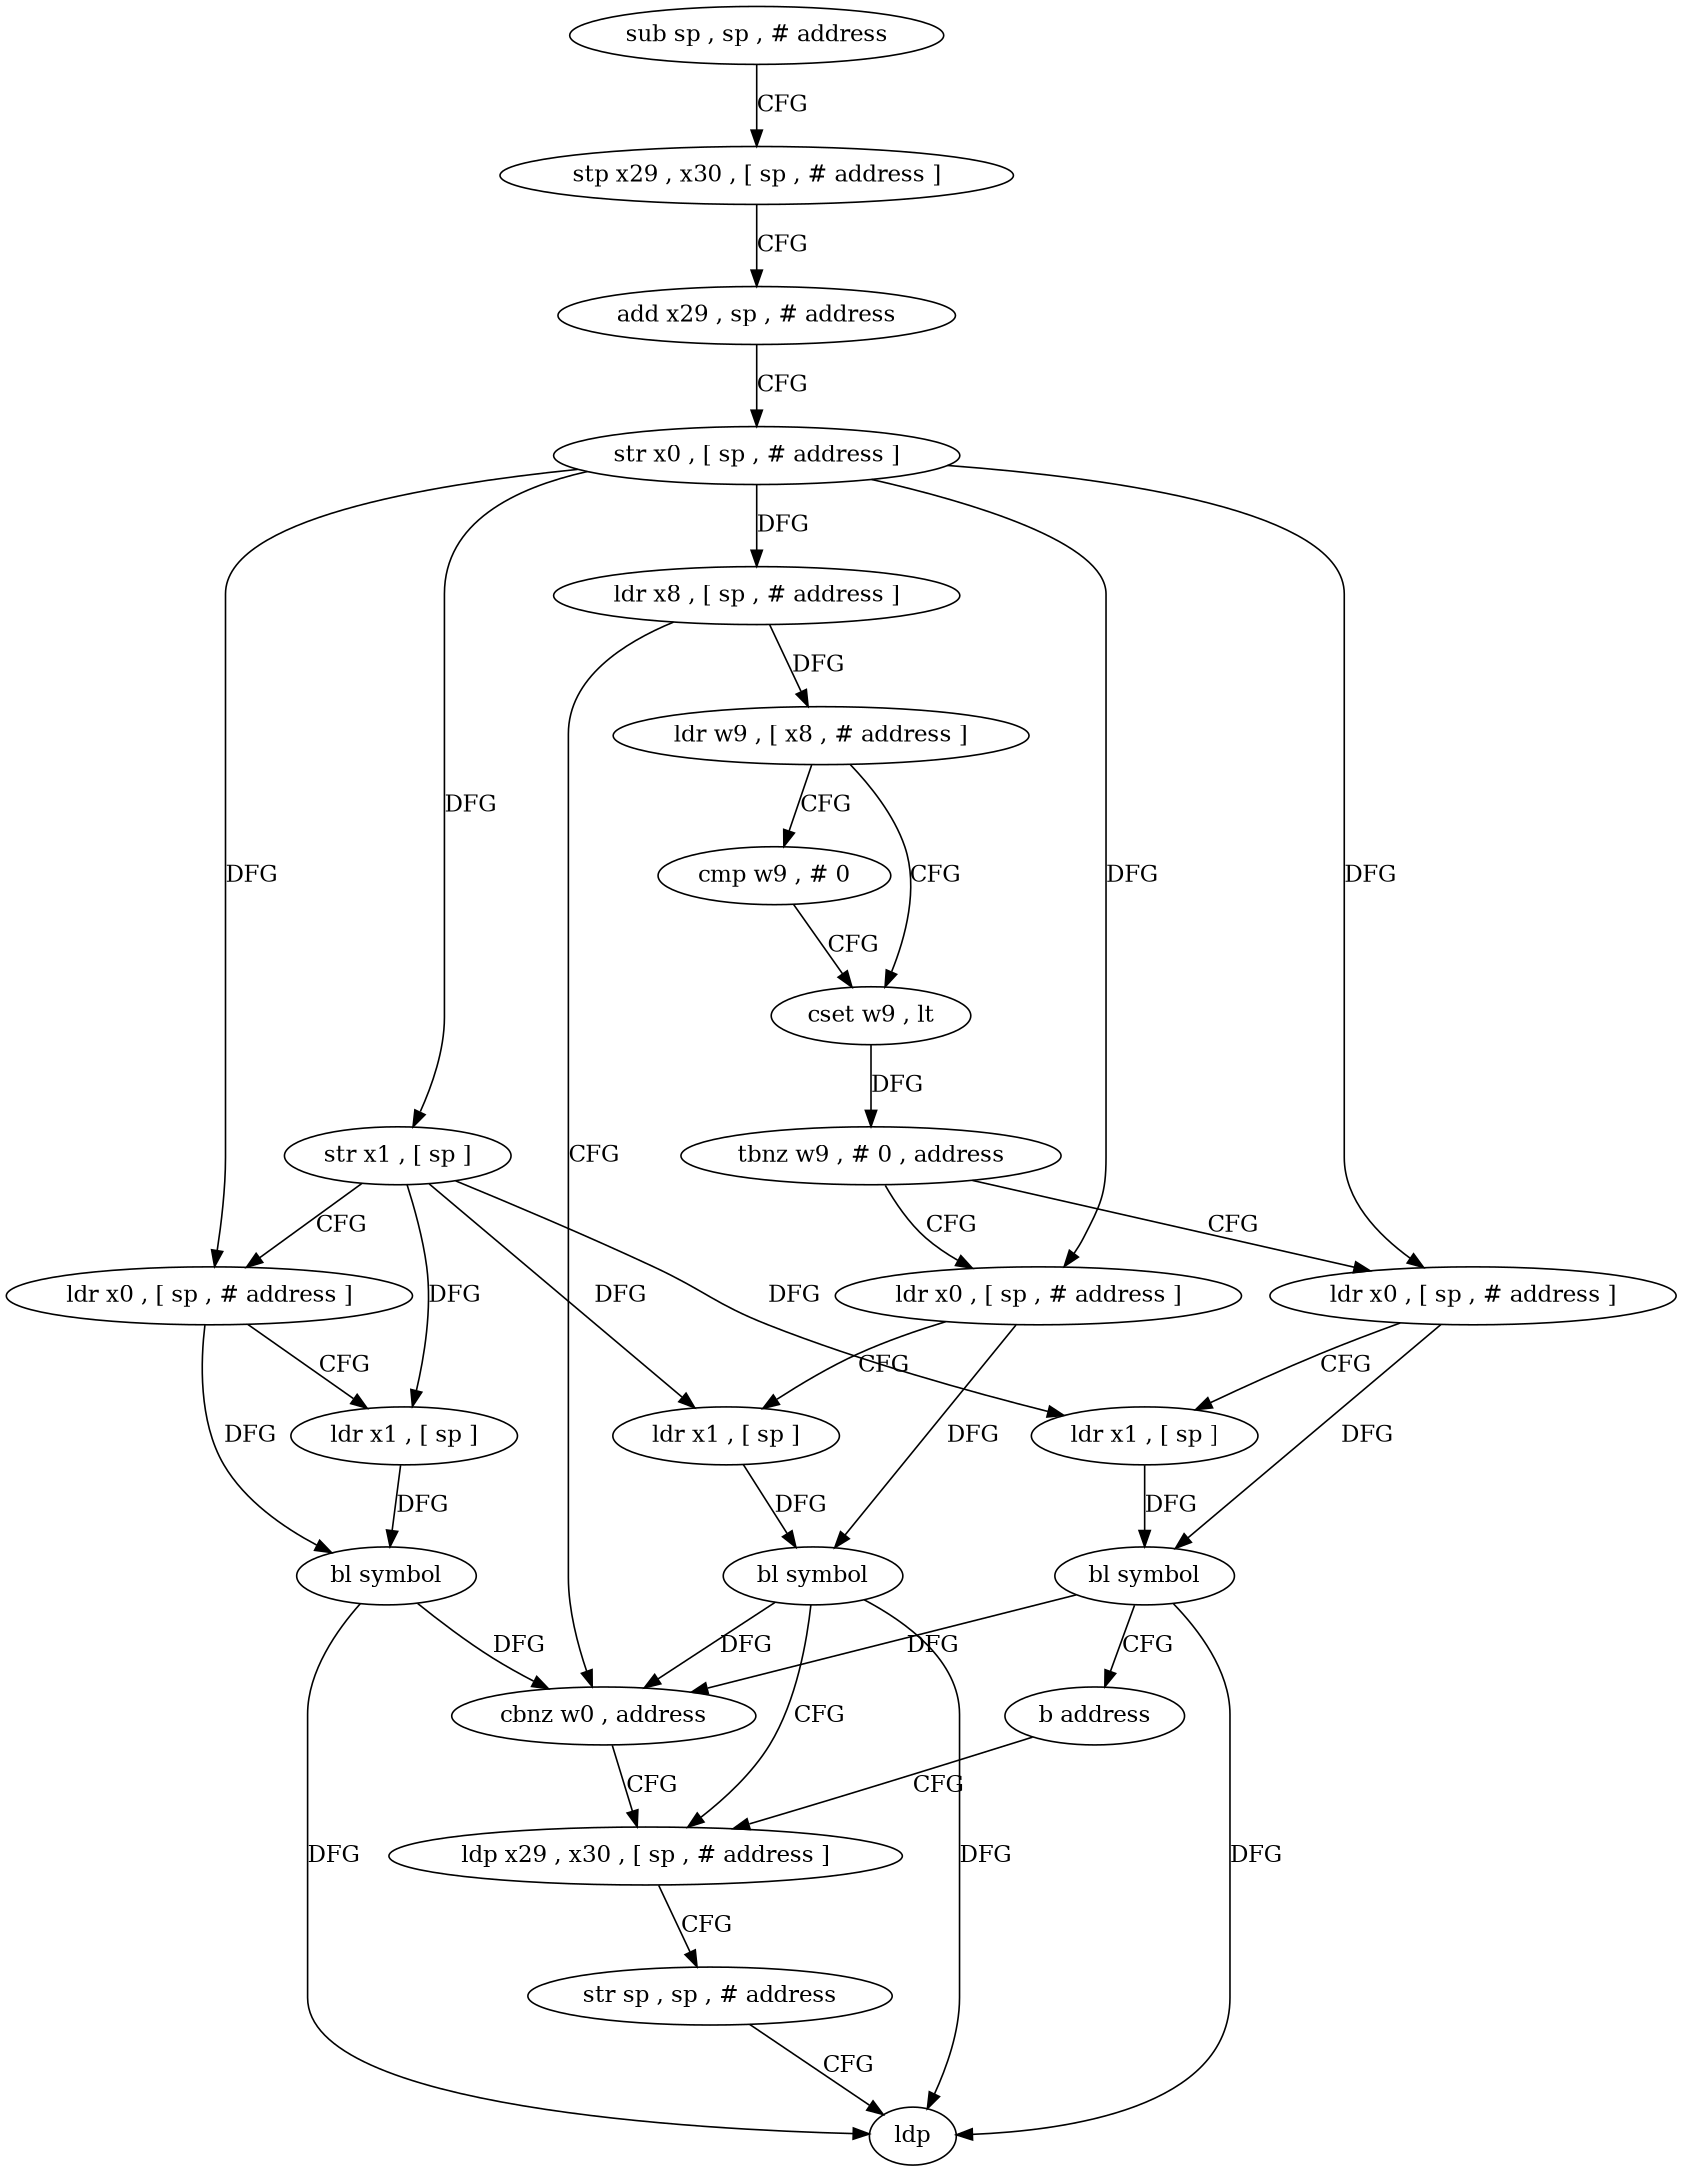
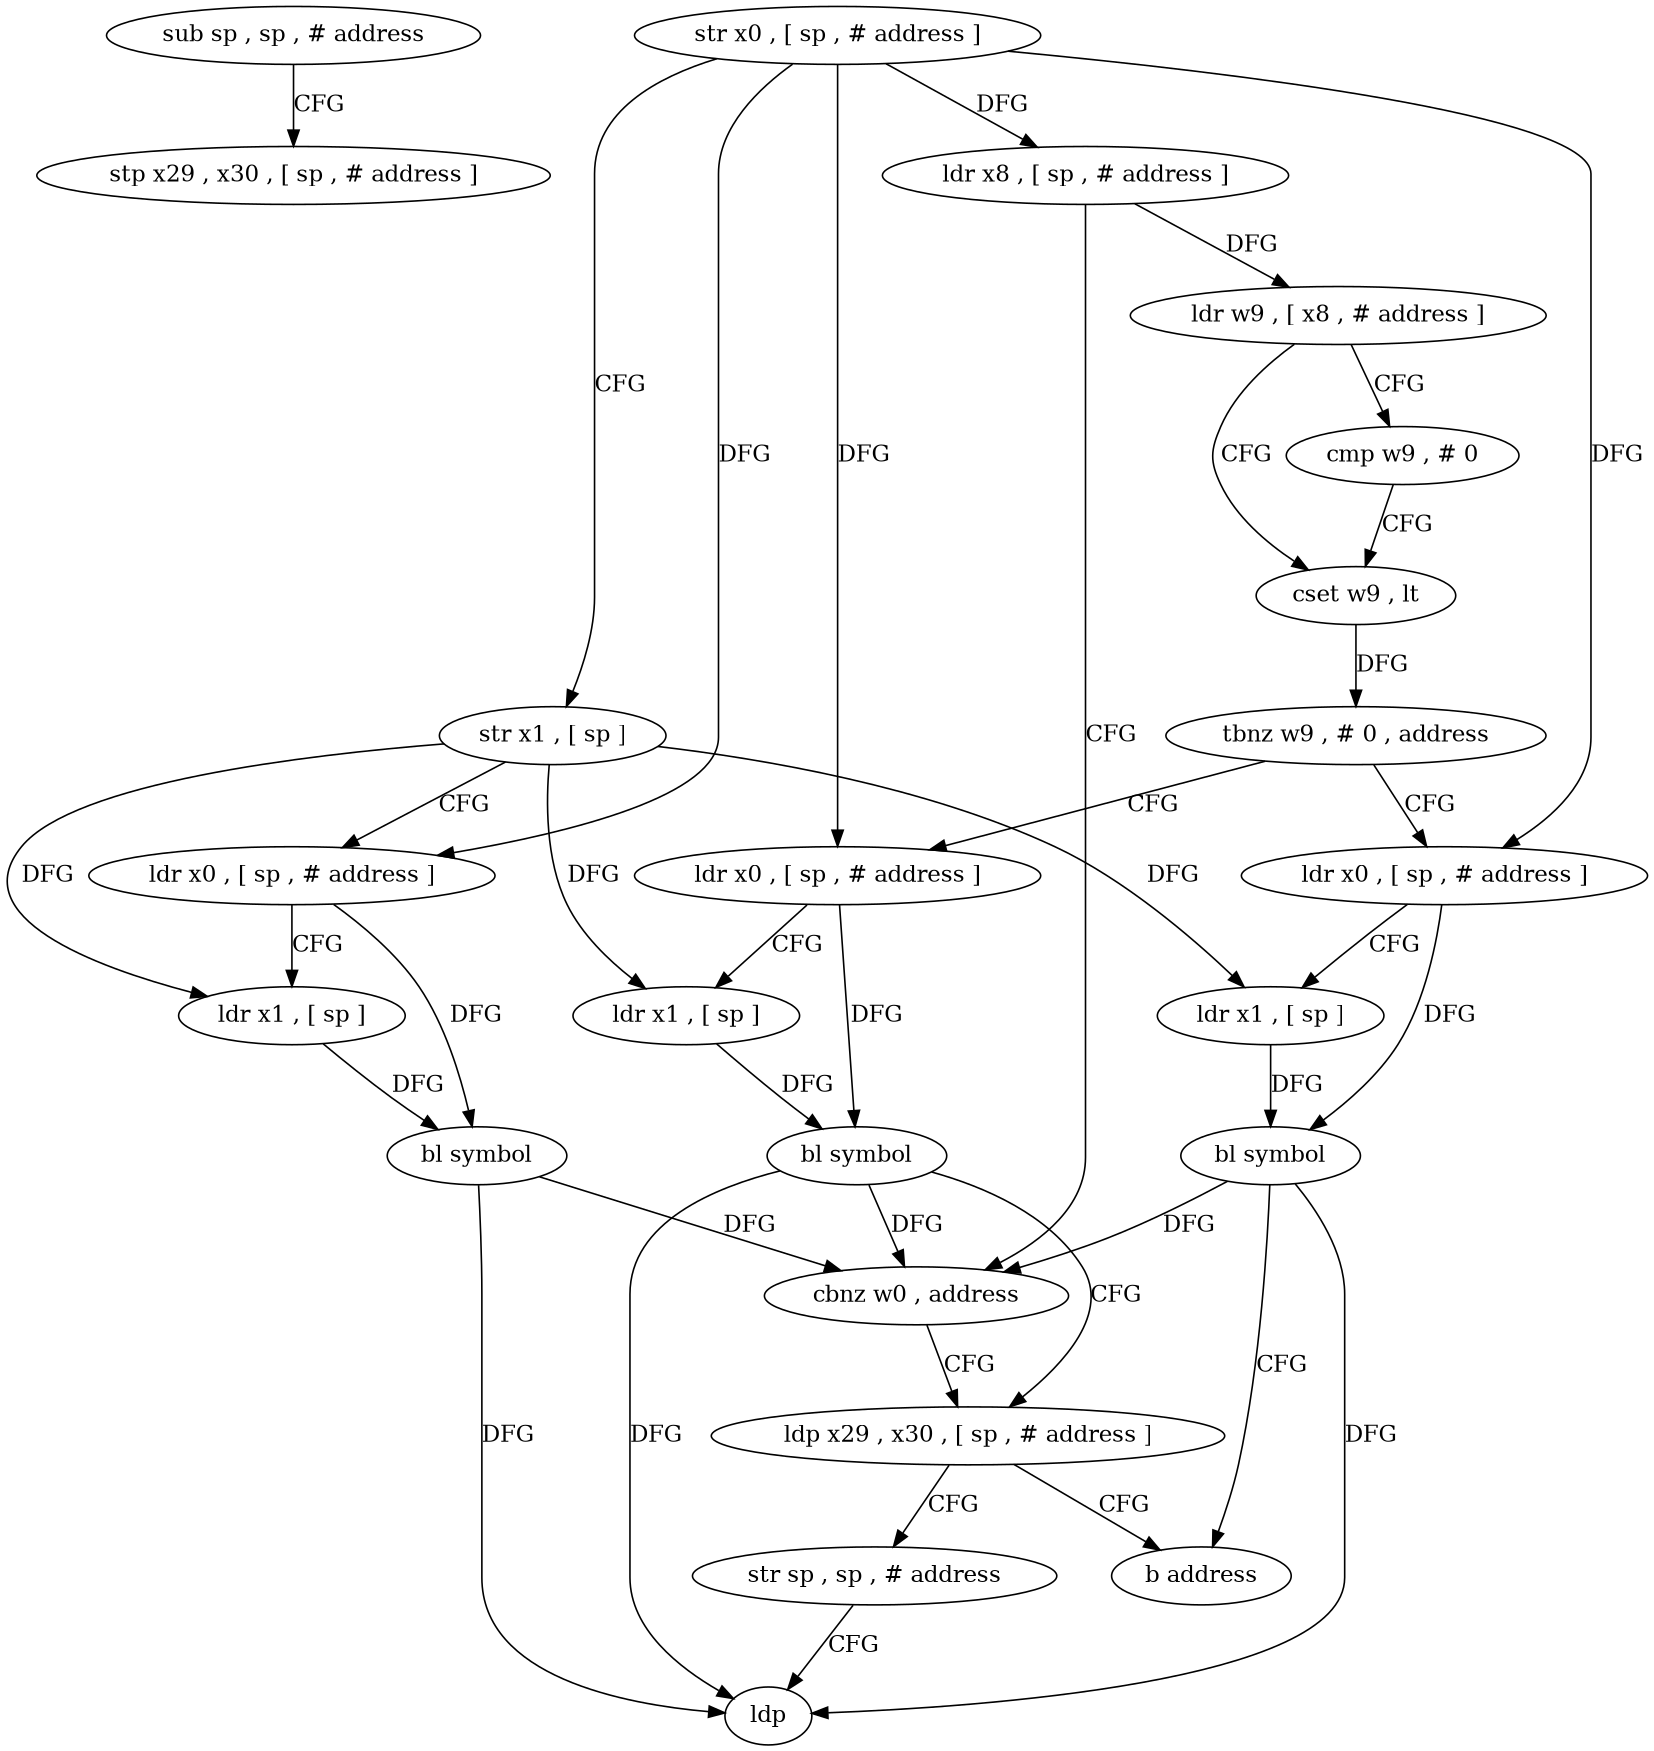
node "add x29 , sp , # address": removed
edge "str x0 , [ sp , # address ]" -> "str x1 , [ sp ]": label "DFG" -> "CFG"
edge "b address" -> "ldp x29 , x30 , [ sp , # address ]": reversed
